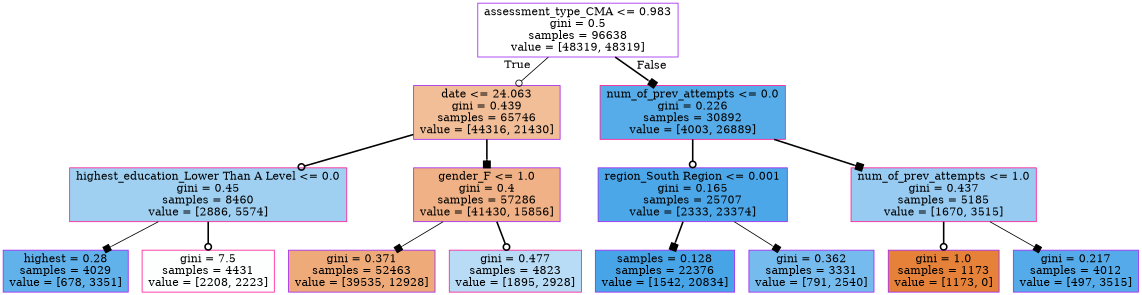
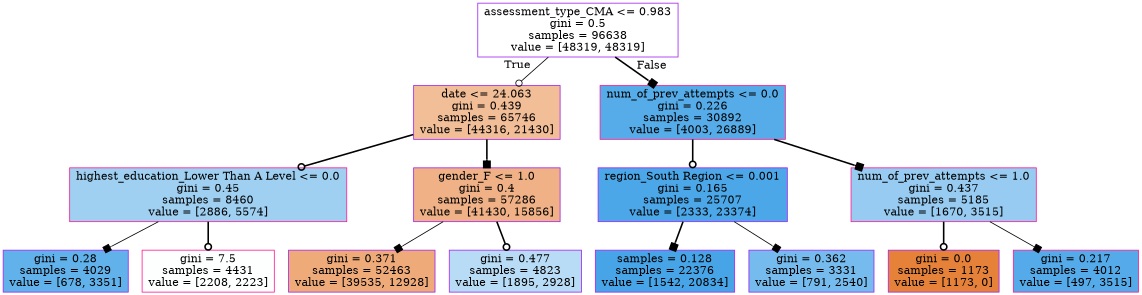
node "highest = 0.28 samples = 4029 value = [678, 3351]": label "highest = 0.28 samples = 4029 value = [678, 3351]" -> "gini = 0.28 samples = 4029 value = [678, 3351]"
node "gini = 0.477 samples = 4823 value = [1895, 2928]": color deeppink -> purple
node "gini = 1.0 samples = 1173 value = [1173, 0]": label "gini = 1.0 samples = 1173 value = [1173, 0]" -> "gini = 0.0 samples = 1173 value = [1173, 0]"
node "gini = 0.217 samples = 4012 value = [497, 3515]": color purple -> deeppink
